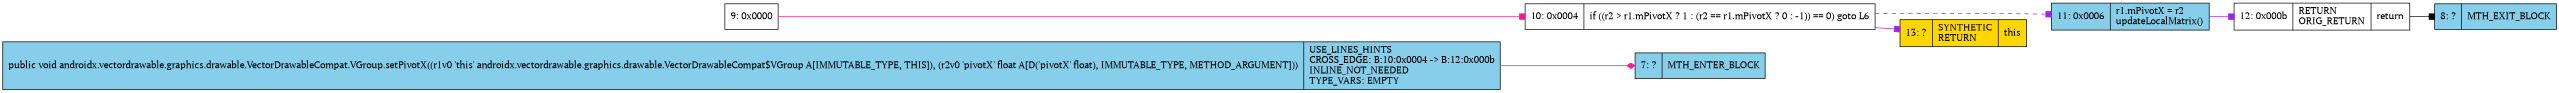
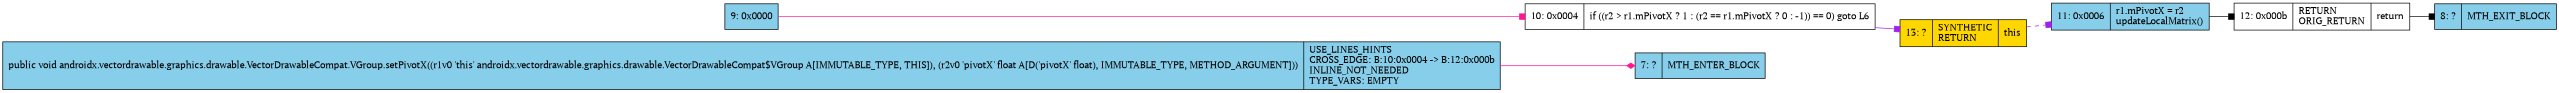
edge "10: 0x0004" -> "11: 0x0006": now "13: ?" -> "11: 0x0006"
node "9: 0x0000": fillcolor white -> skyblue
edge "11: 0x0006" -> "12: 0x000b": color purple -> black
